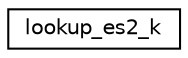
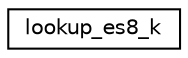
node "lookup_es2_k": label "lookup_es2_k" -> "lookup_es8_k"
